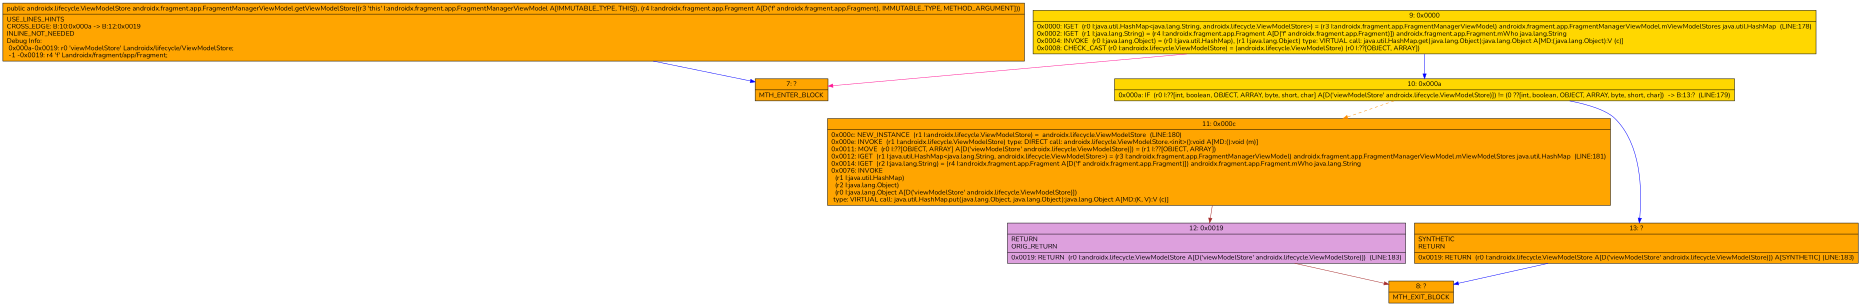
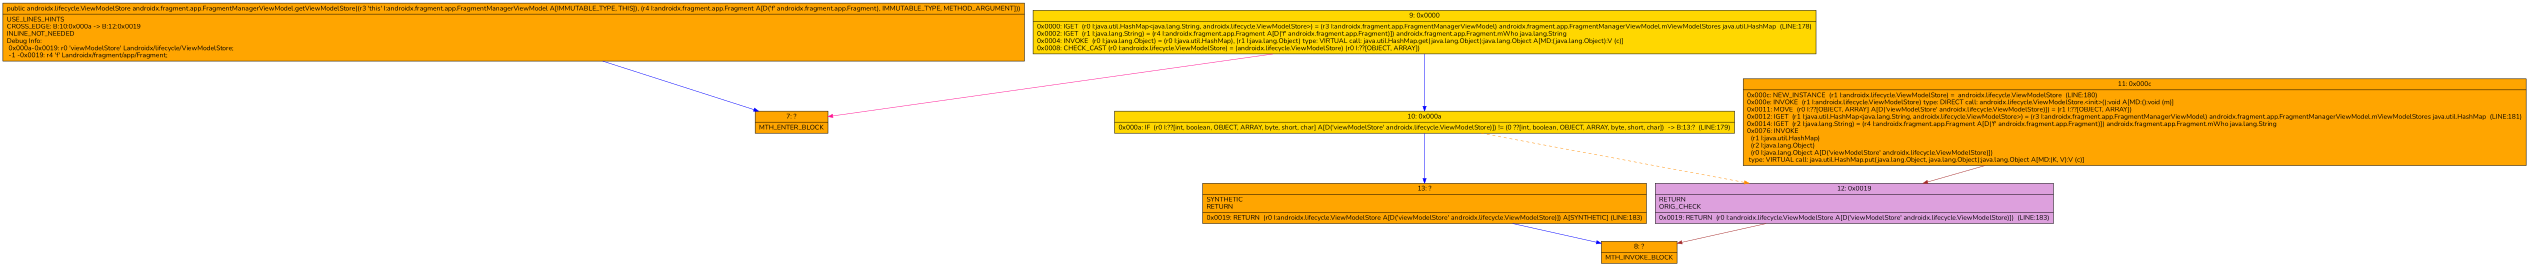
edge "10: 0x000a" -> "11: 0x000c": now "10: 0x000a" -> "12: 0x0019"
node "12: 0x0019": text "ORIG_RETURN" -> "ORIG_CHECK"
node "8: ?": text "MTH_EXIT_BLOCK" -> "MTH_INVOKE_BLOCK"
